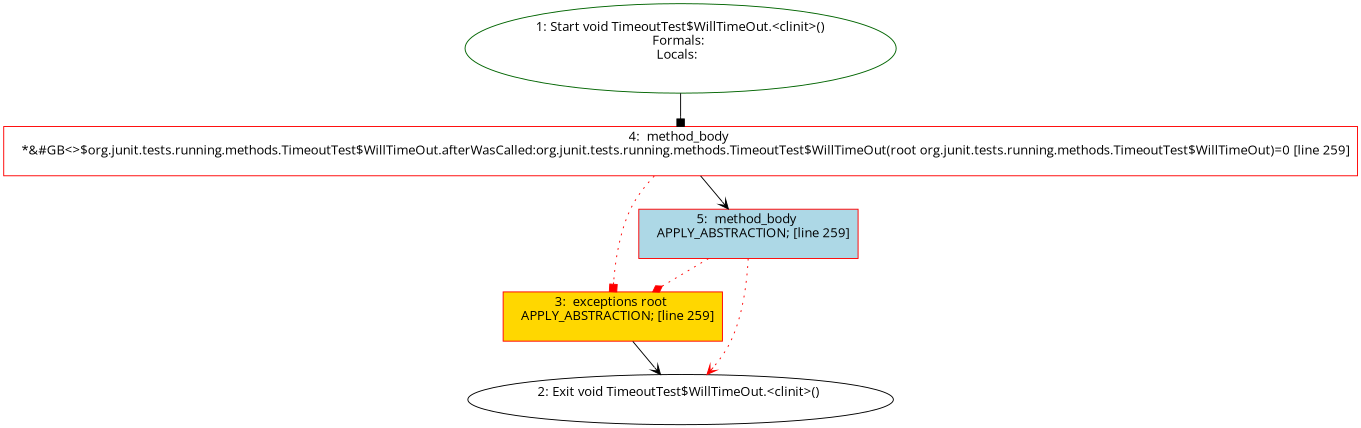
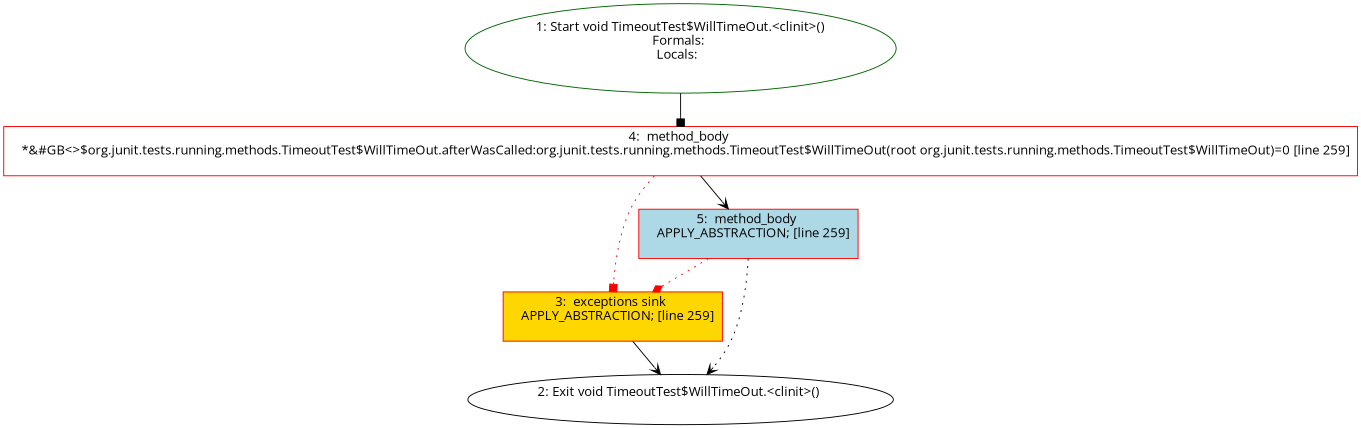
edge "5:  method_body APPLY_ABSTRACTION; [line 259]" -> "2: Exit void TimeoutTest$WillTimeOut.<clinit>()": color red -> black
node "3:  exceptions root APPLY_ABSTRACTION; [line 259]": label "3:  exceptions root APPLY_ABSTRACTION; [line 259]" -> "3:  exceptions sink APPLY_ABSTRACTION; [line 259]"
